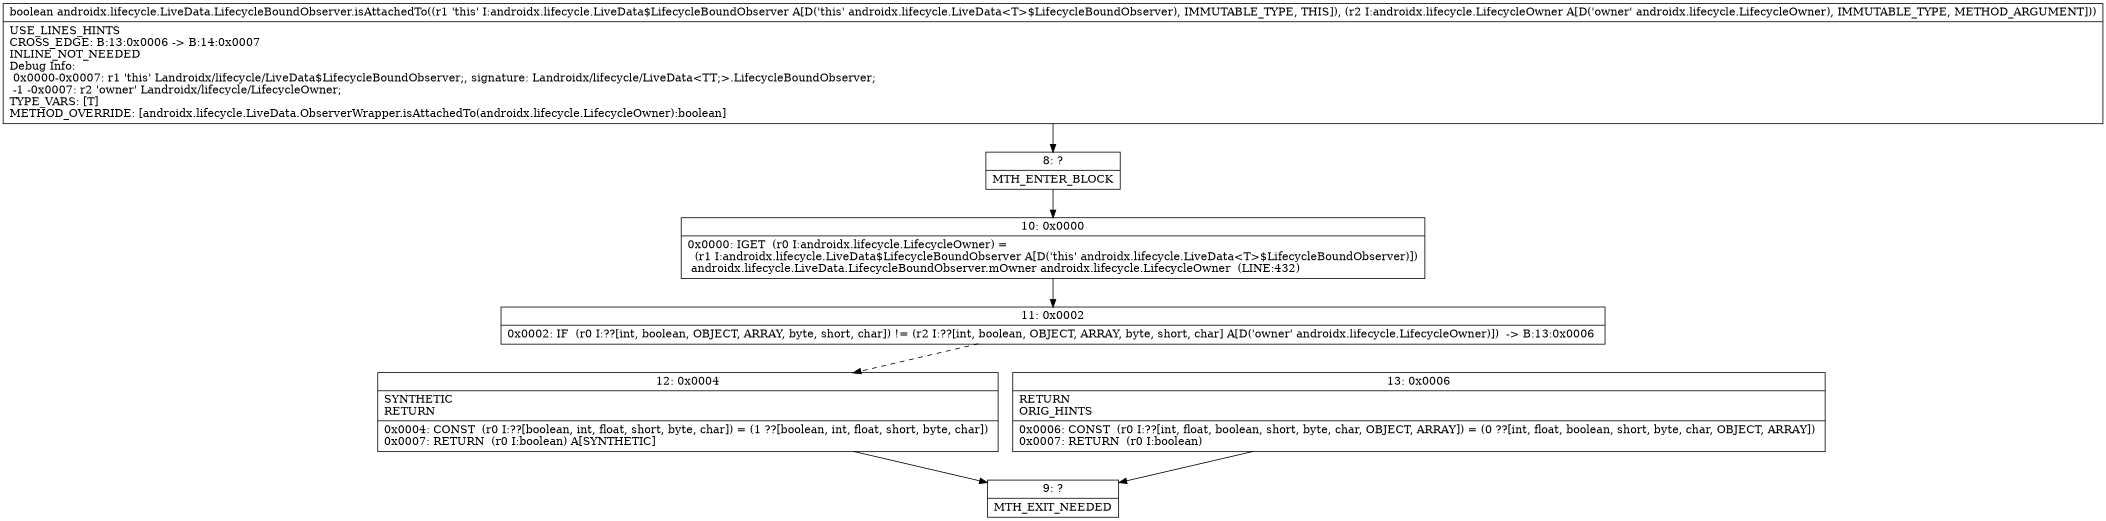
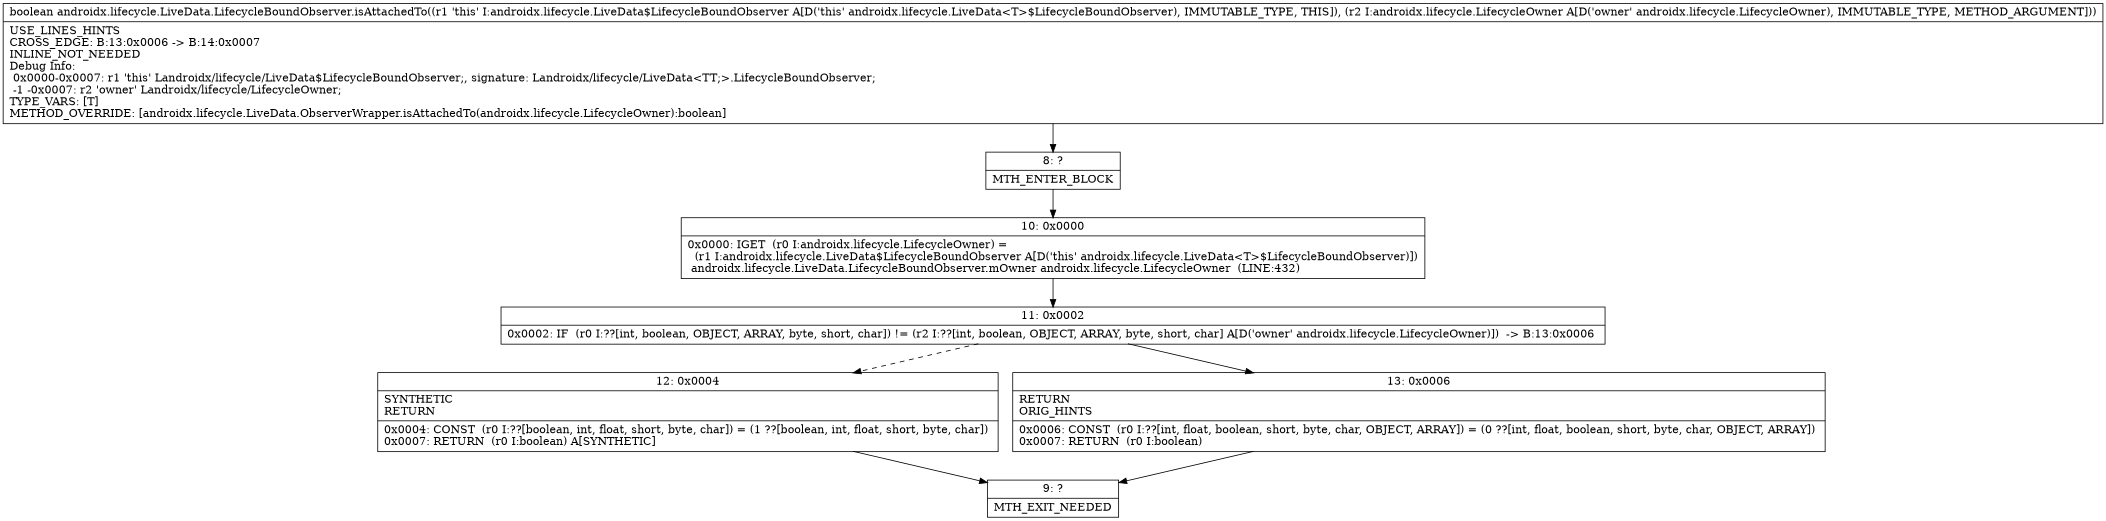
edge "11: 0x0002" -> "13: 0x0006": added
